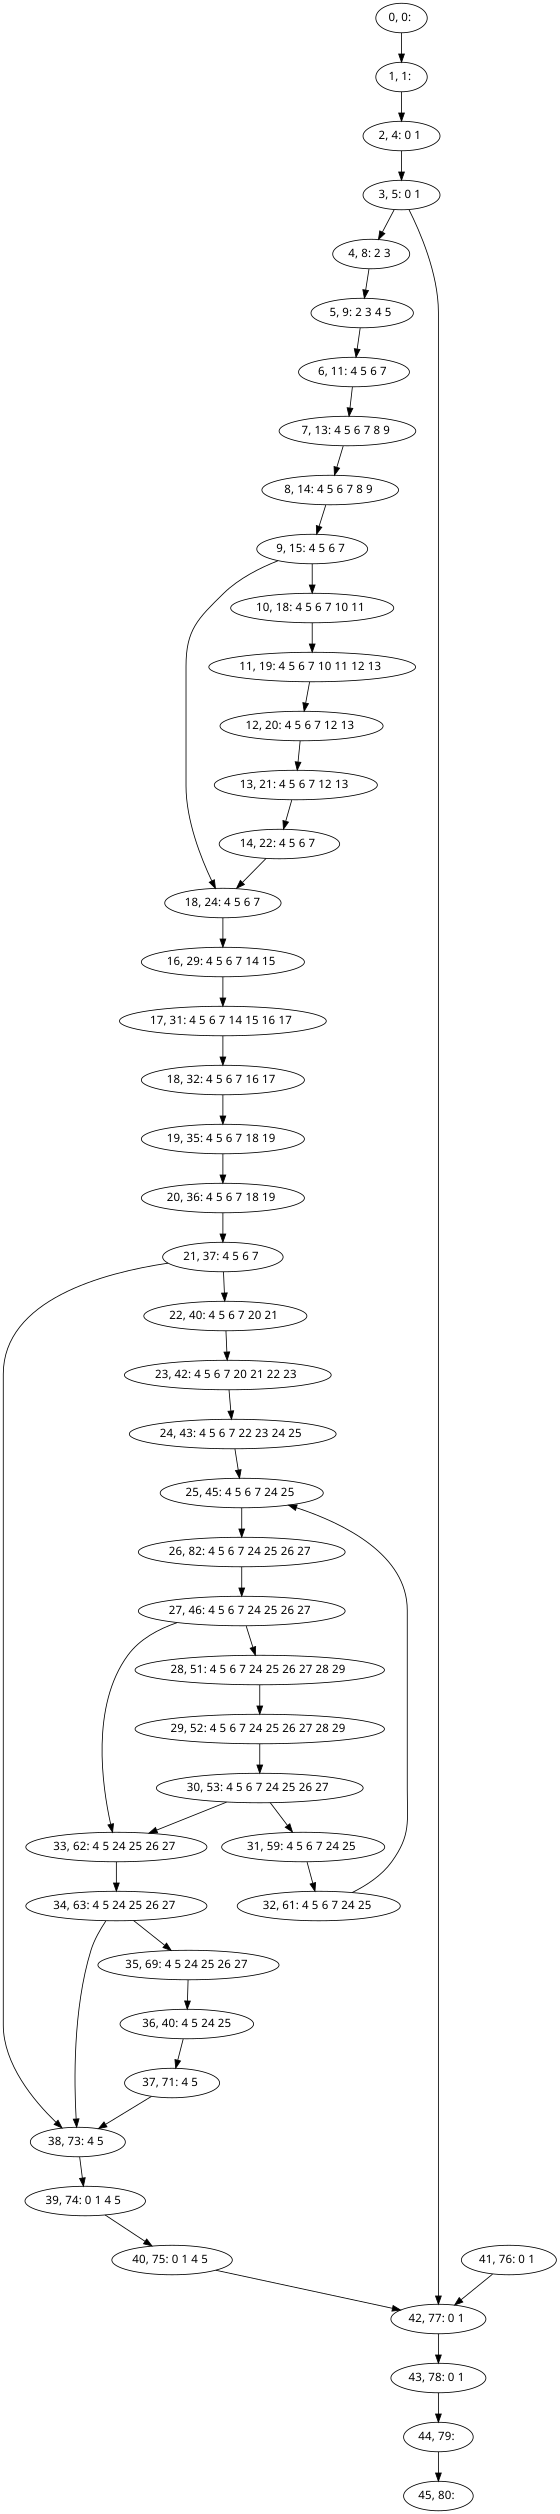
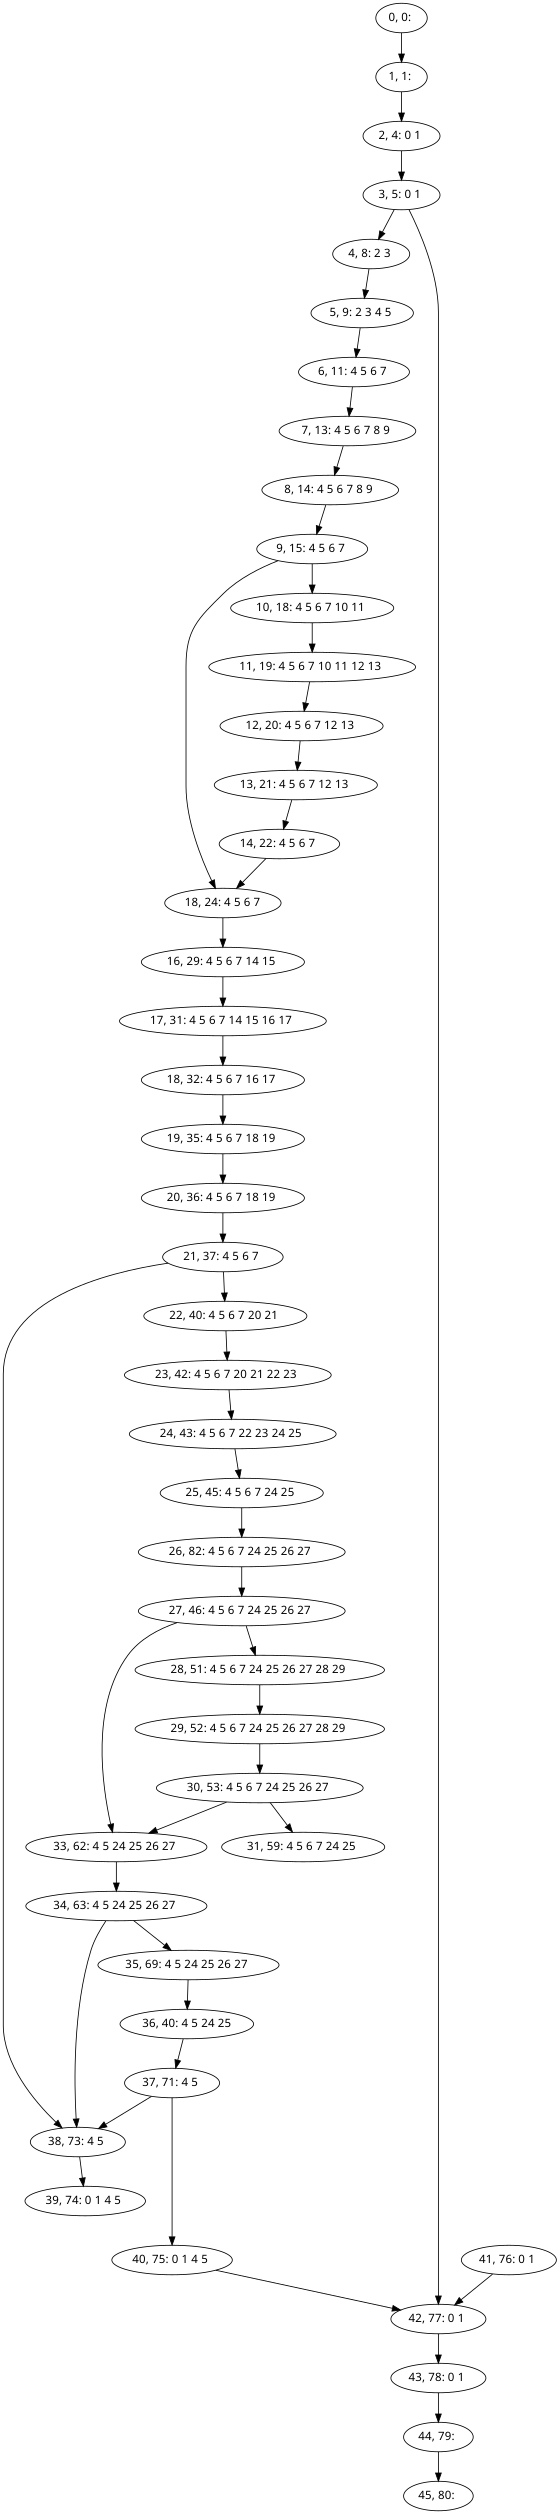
node "32, 61: 4 5 6 7 24 25": removed
edge "39, 74: 0 1 4 5" -> "40, 75: 0 1 4 5": now "37, 71: 4 5" -> "40, 75: 0 1 4 5"
